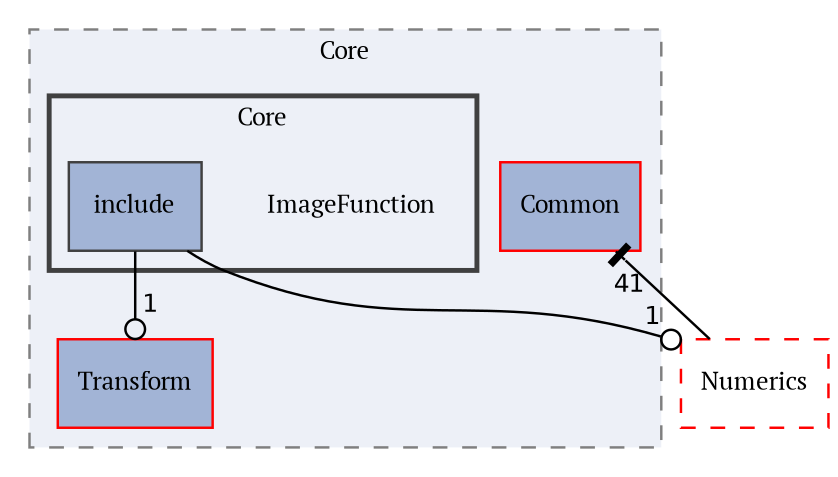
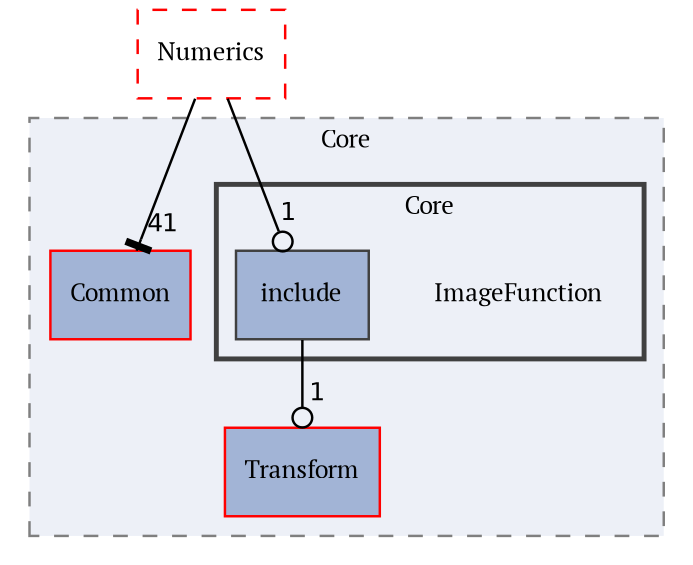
edge "include" -> "Numerics": reversed
